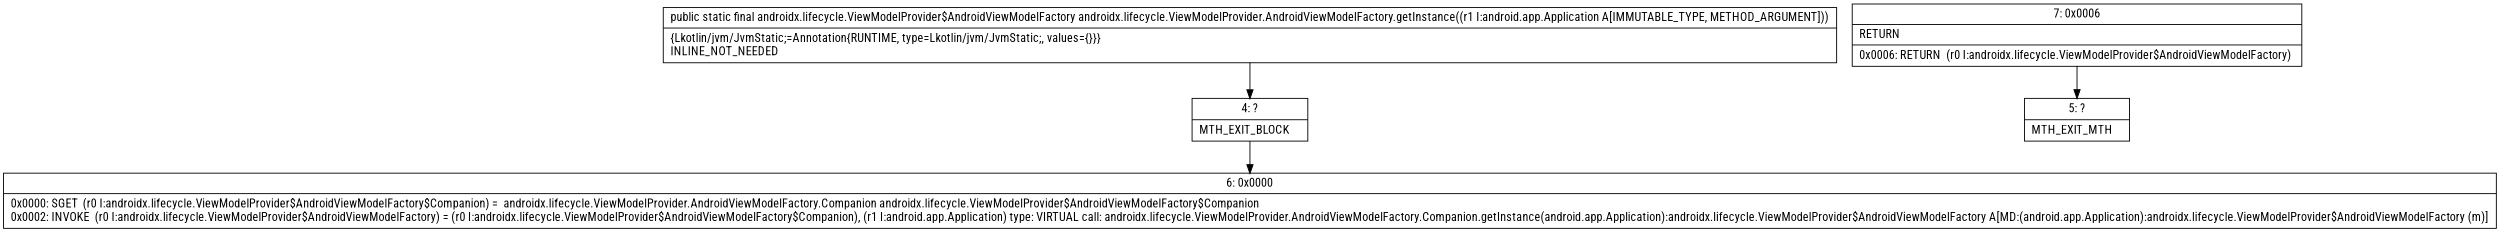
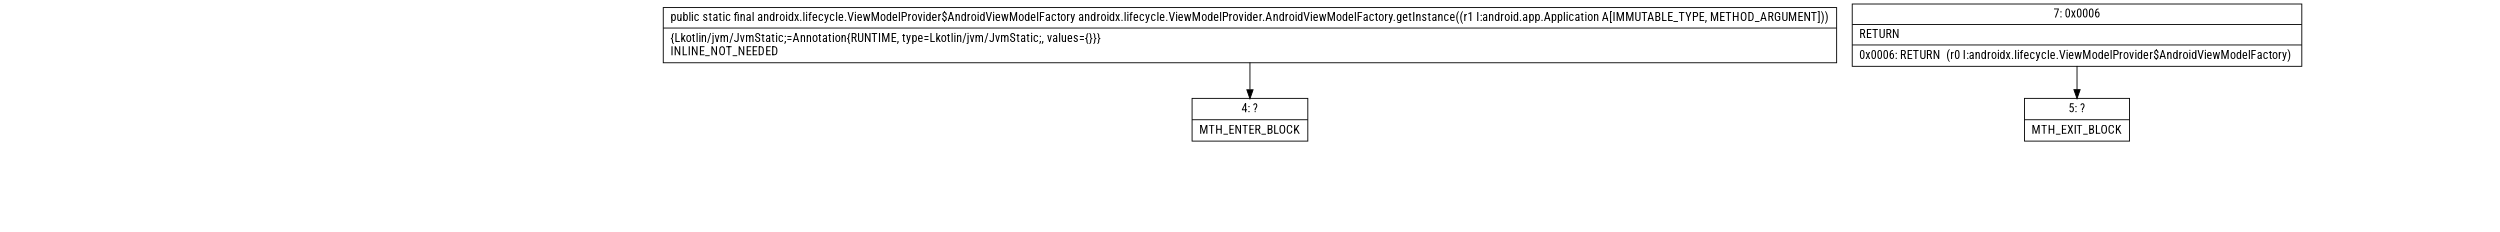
node "4: ?": text "MTH_EXIT_BLOCK" -> "MTH_ENTER_BLOCK"
node "5: ?": text "MTH_EXIT_MTH" -> "MTH_EXIT_BLOCK"
node "6: 0x0000": removed
